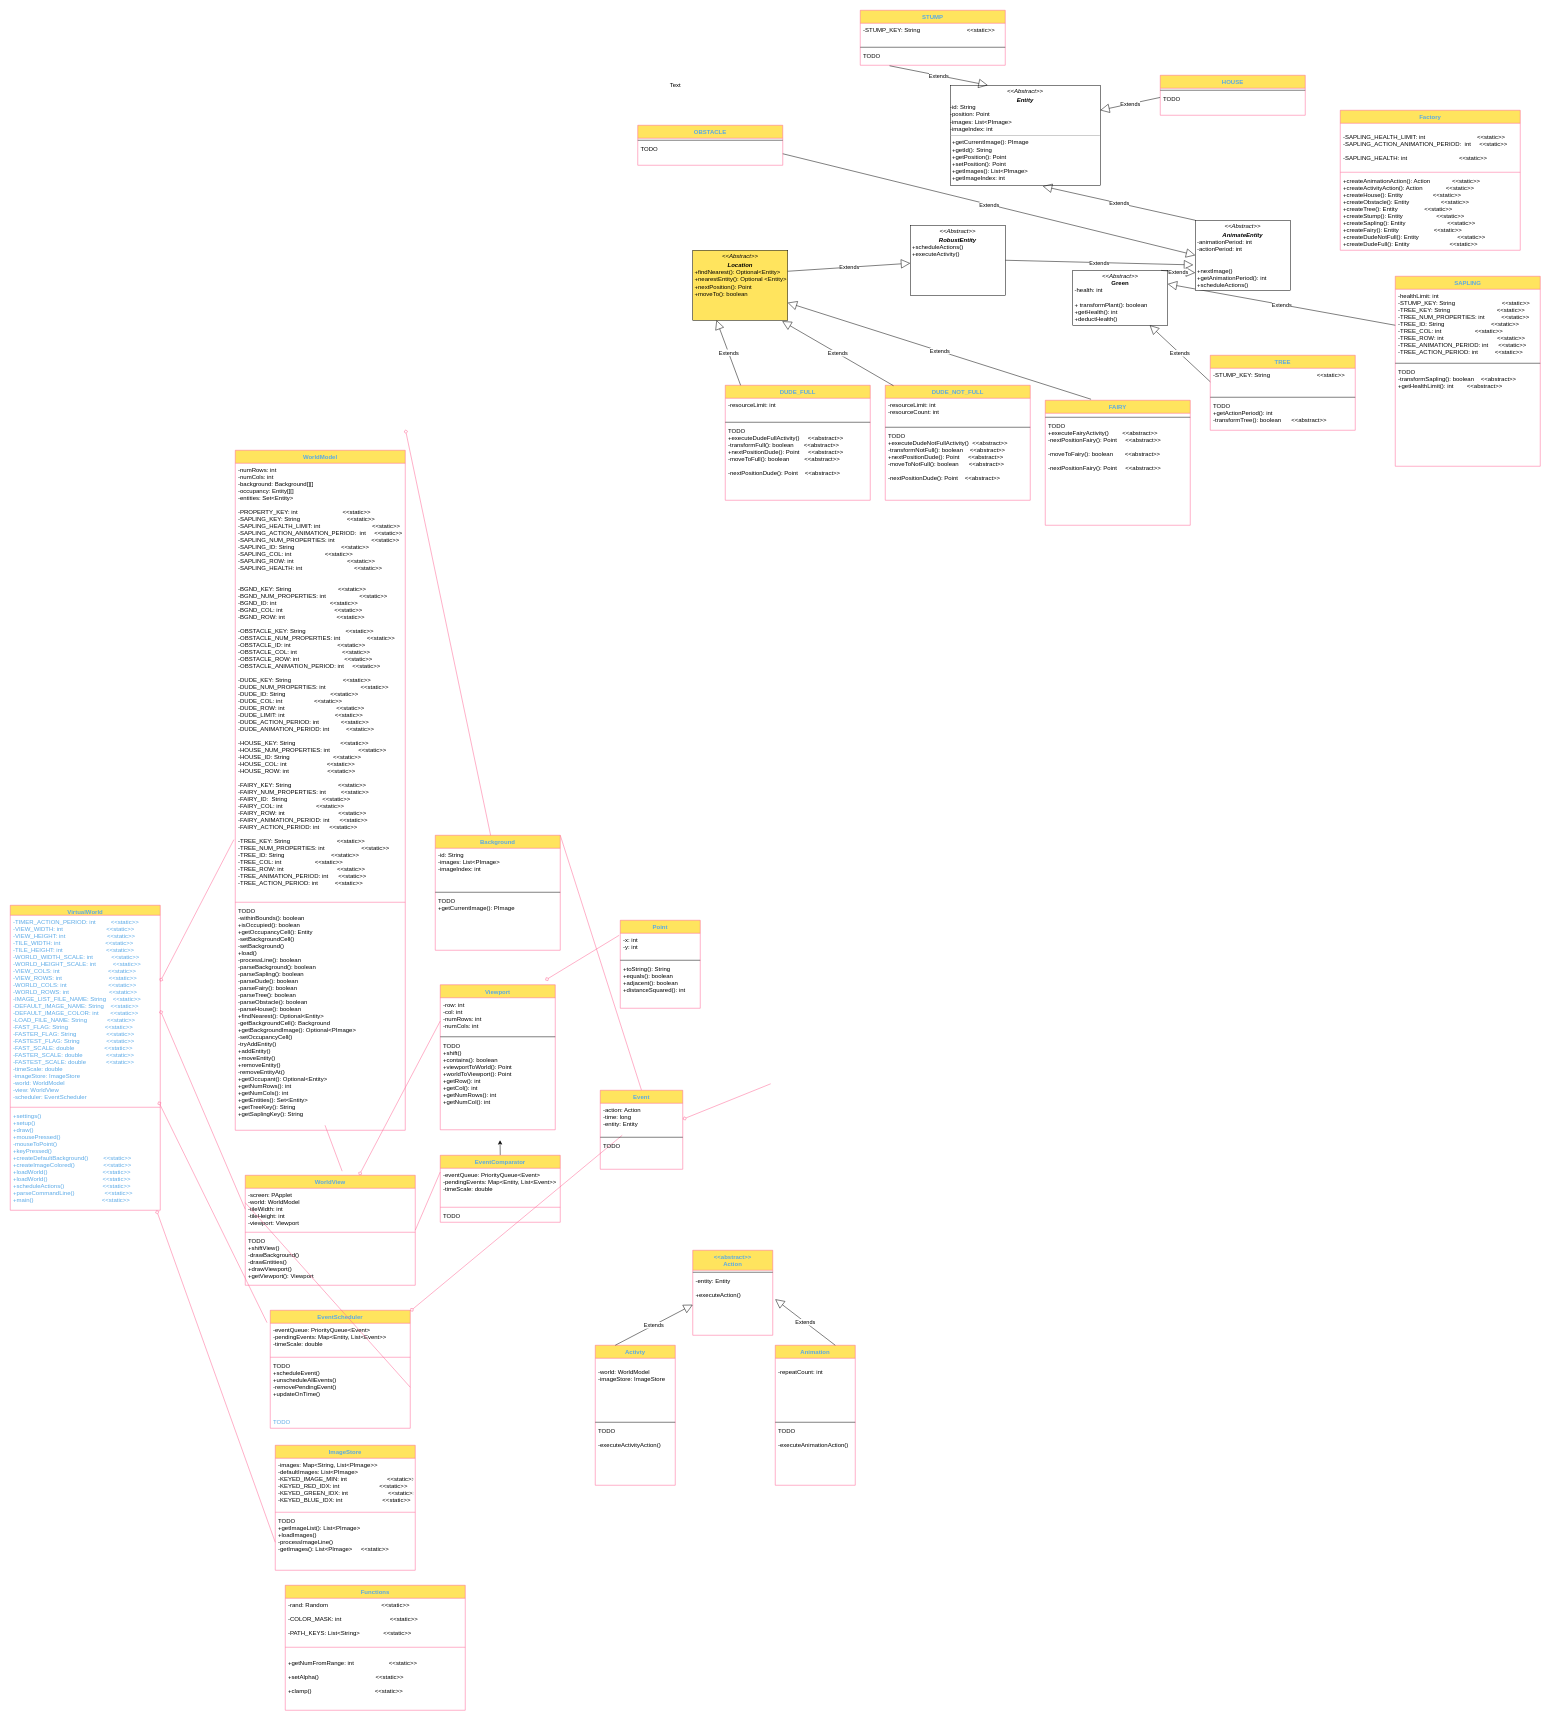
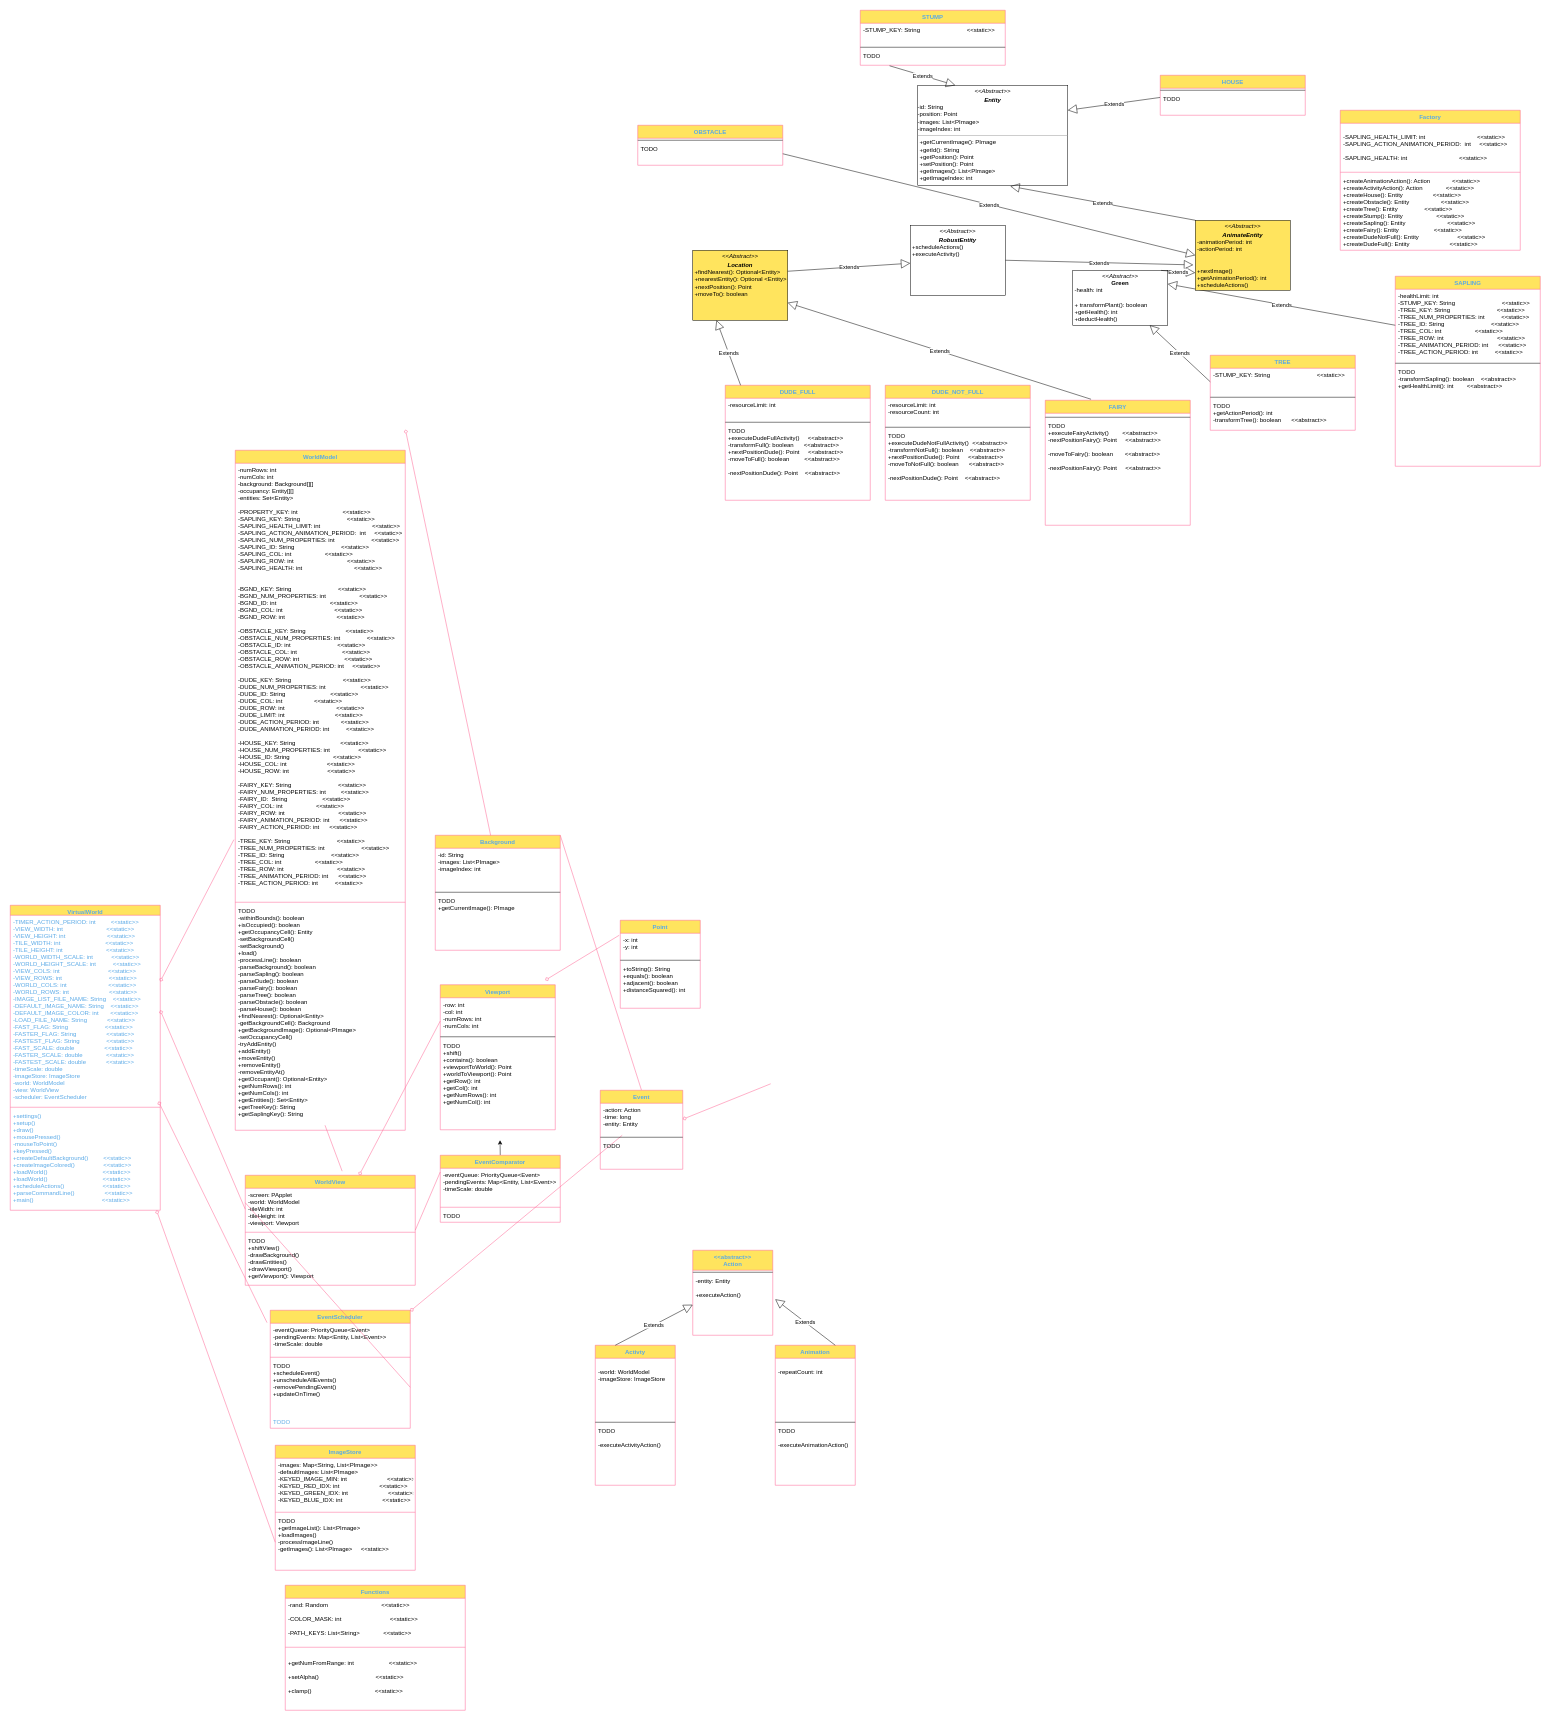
node "Text": removed
node "<<Abstract>> Entity -id: String-position: Point-images: List<PImage>-imageIndex: int +getCurrentImage(): PImage +getId(): String+getPosition(): Point+setPosition(): Point +getImages(): List<PImage> +getImageIndex: int": moved (1025, 135) -> (993, 135)
node "<<Abstract>> AnimateEntity -animationPeriod: int-actionPeriod: int +nextImage() +getAnimationPeriod(): int +scheduleActions()": fillcolor #ffffff -> #ffe45e
edge "DUDE_NOT_FULL" -> "<<Abstract>> Location +findNearest(): Optional<Entity> +nearestEntity(): Optional <Entity> +nextPosition(): Point +moveTo(): boolean": removed, label "Extends"
